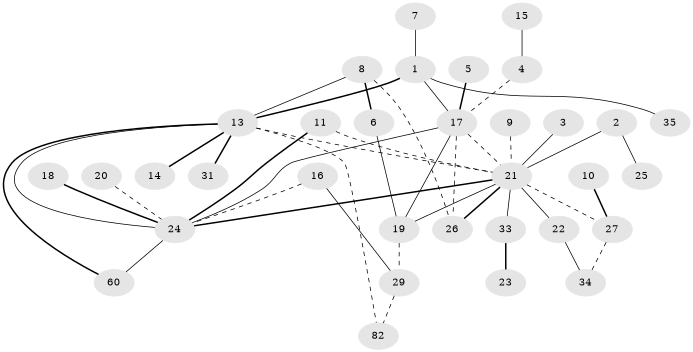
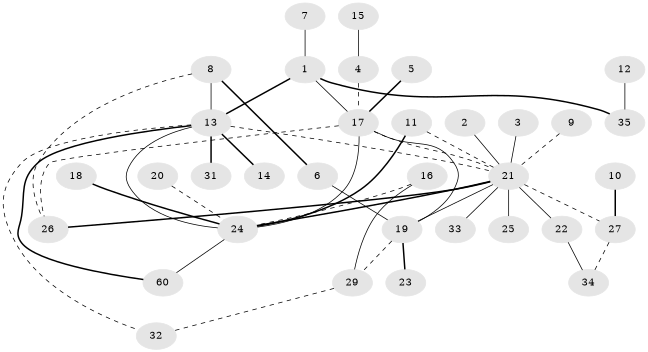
node "12": added
edge "1" -- "35": style solid -> bold
edge "2" -- "25": now "21" -- "25"
edge "33" -- "23": now "19" -- "23"
node "82": label "82" -> "32"
